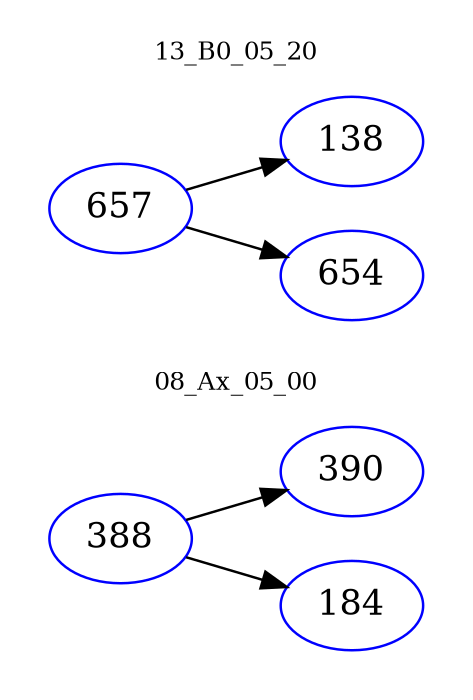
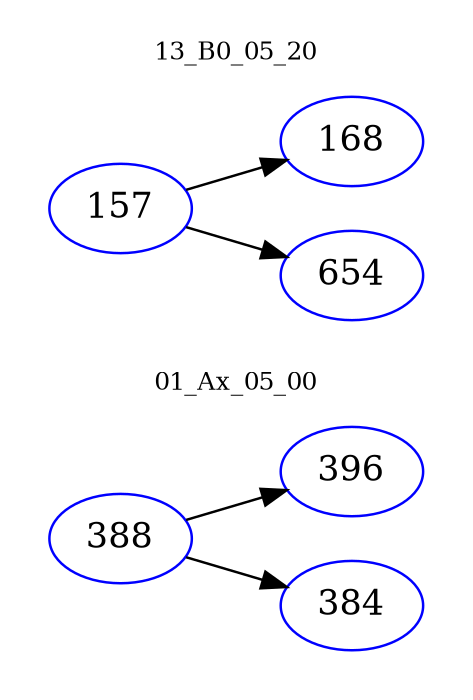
node "138": label "138" -> "168"
node "657": label "657" -> "157"
cluster "08_Ax_05_00": label "08_Ax_05_00" -> "01_Ax_05_00"
node "390": label "390" -> "396"
node "184": label "184" -> "384"
